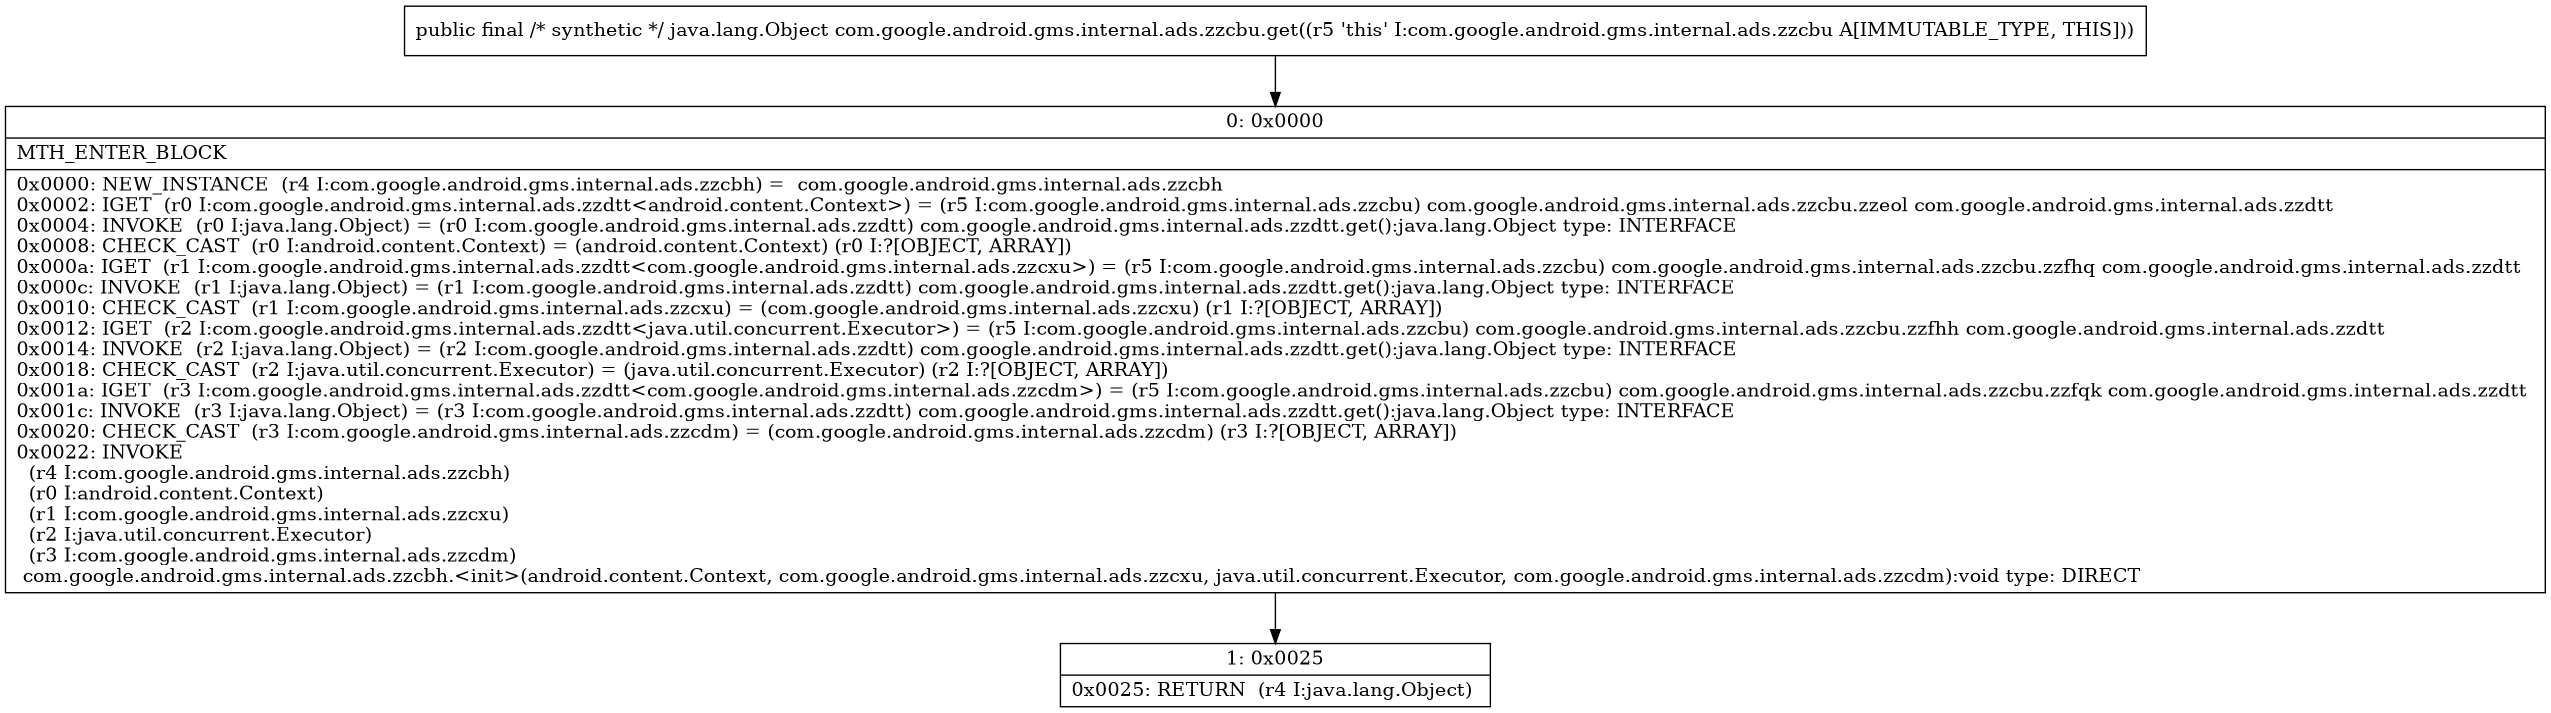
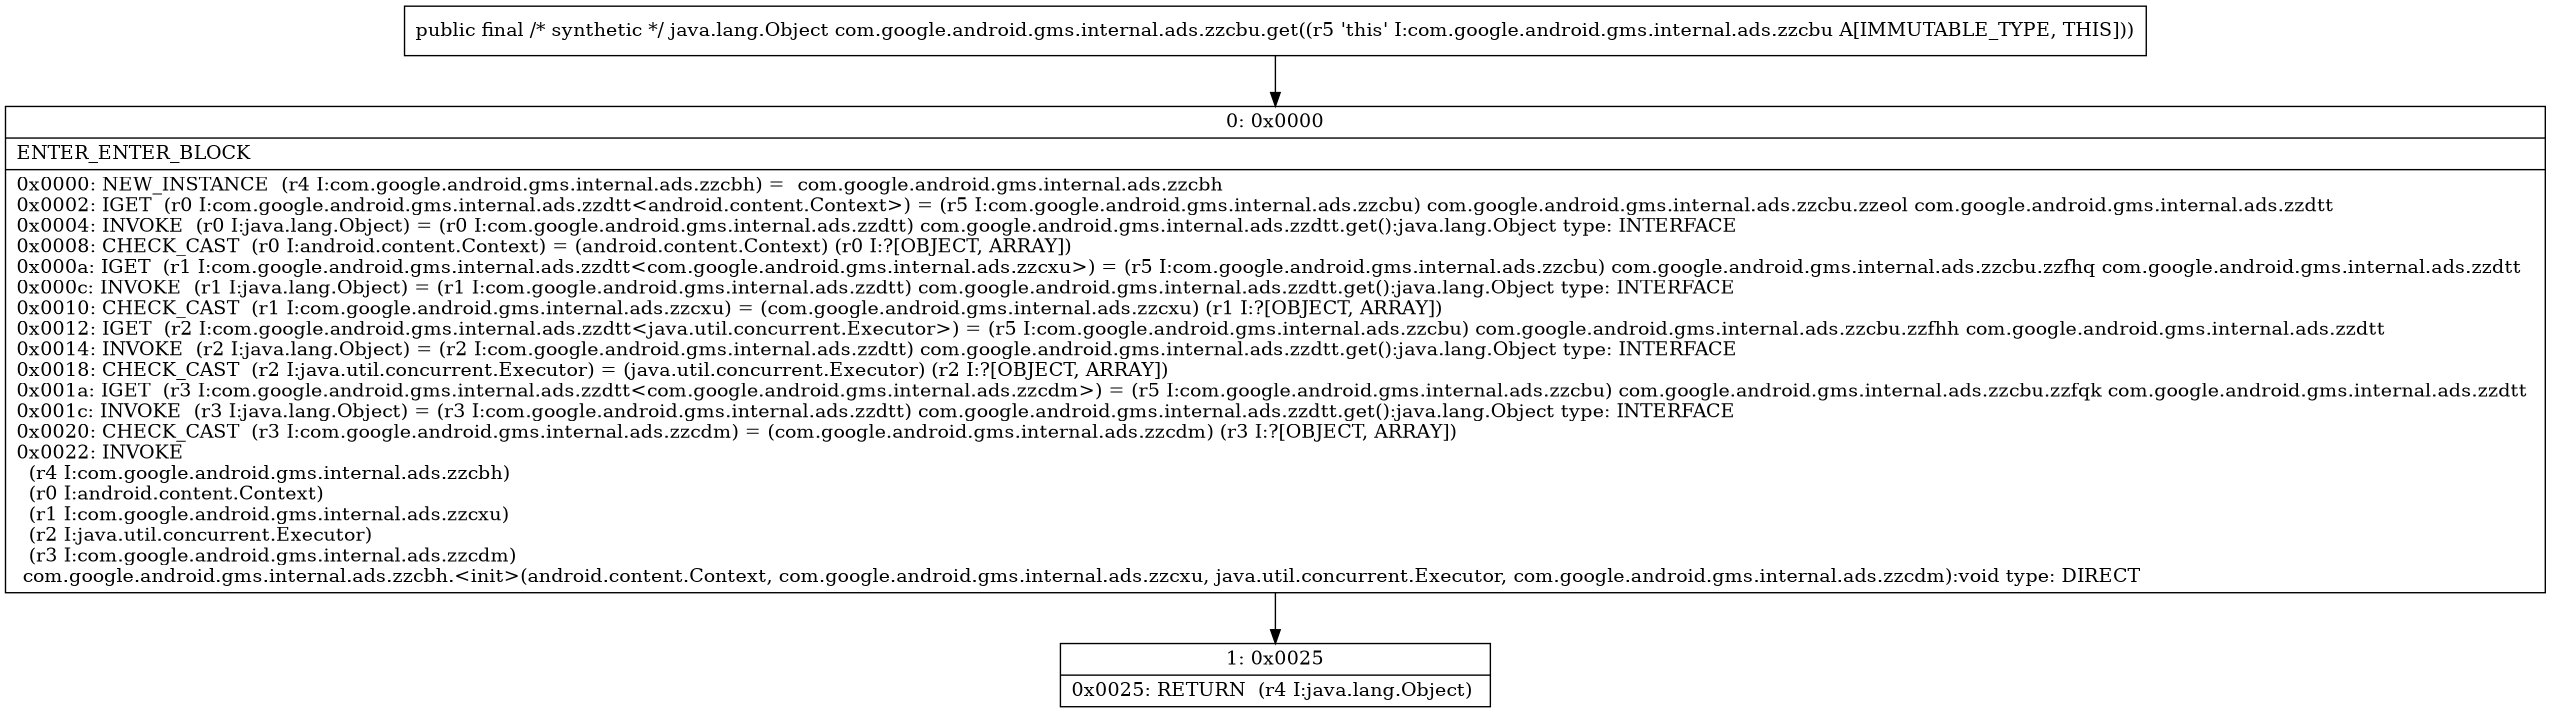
node "0: 0x0000": text "MTH_ENTER_BLOCK" -> "ENTER_ENTER_BLOCK"
